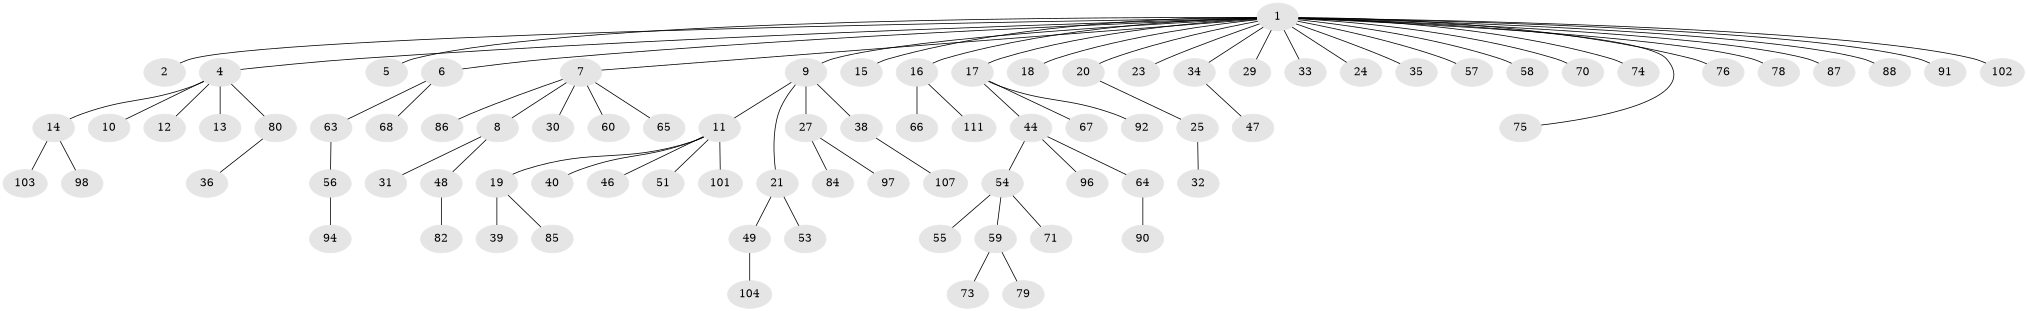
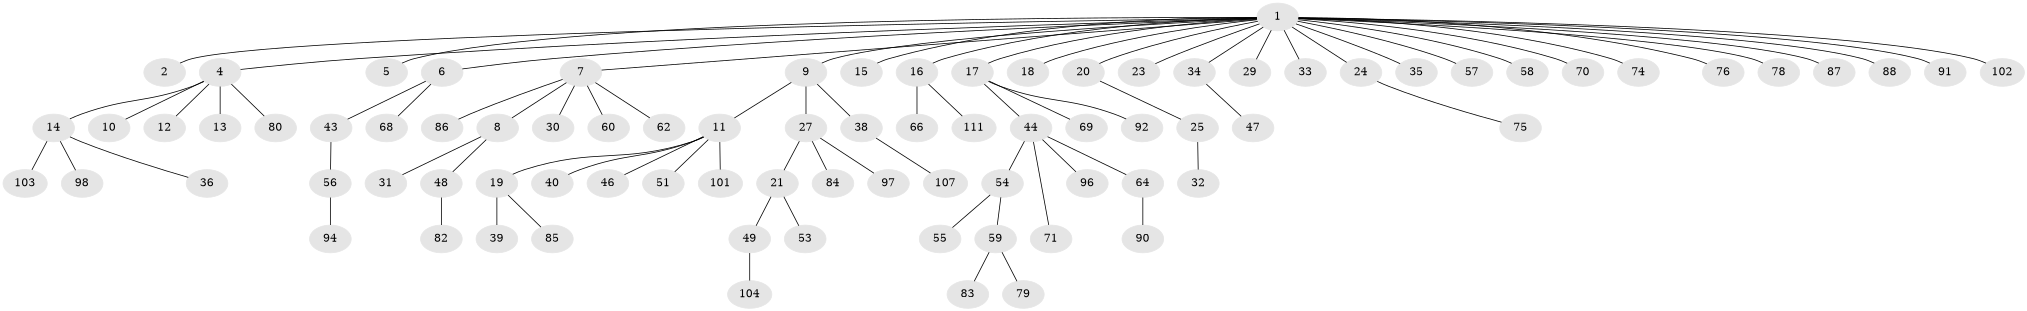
edge "1" -- "75": now "24" -- "75"
edge "9" -- "21": now "27" -- "21"
node "63": label "63" -> "43"
node "65": label "65" -> "62"
node "67": label "67" -> "69"
edge "80" -- "36": now "14" -- "36"
edge "54" -- "71": now "44" -- "71"
node "73": label "73" -> "83"
